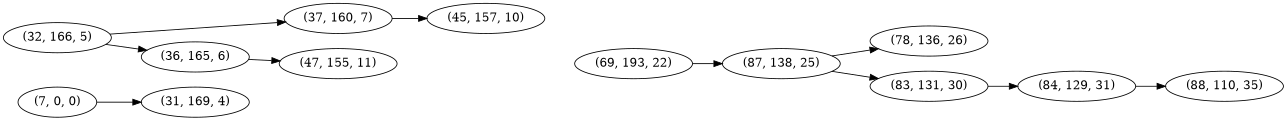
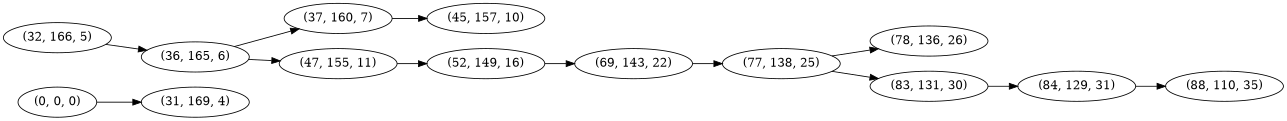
edge "(32, 166, 5)" -> "(37, 160, 7)": now "(36, 165, 6)" -> "(37, 160, 7)"
node "(52, 149, 16)": added
node "(69, 193, 22)": label "(69, 193, 22)" -> "(69, 143, 22)"
node "(87, 138, 25)": label "(87, 138, 25)" -> "(77, 138, 25)"
node "(7, 0, 0)": label "(7, 0, 0)" -> "(0, 0, 0)"
